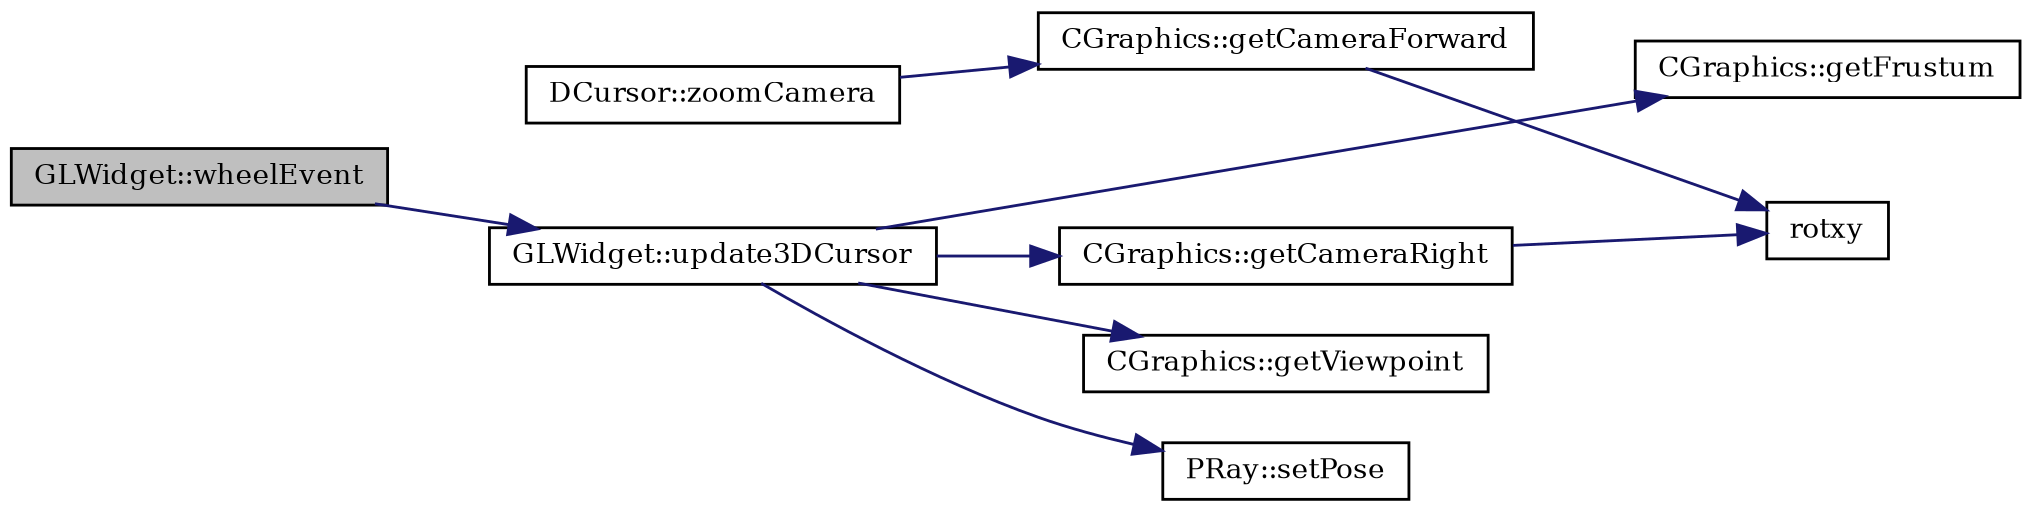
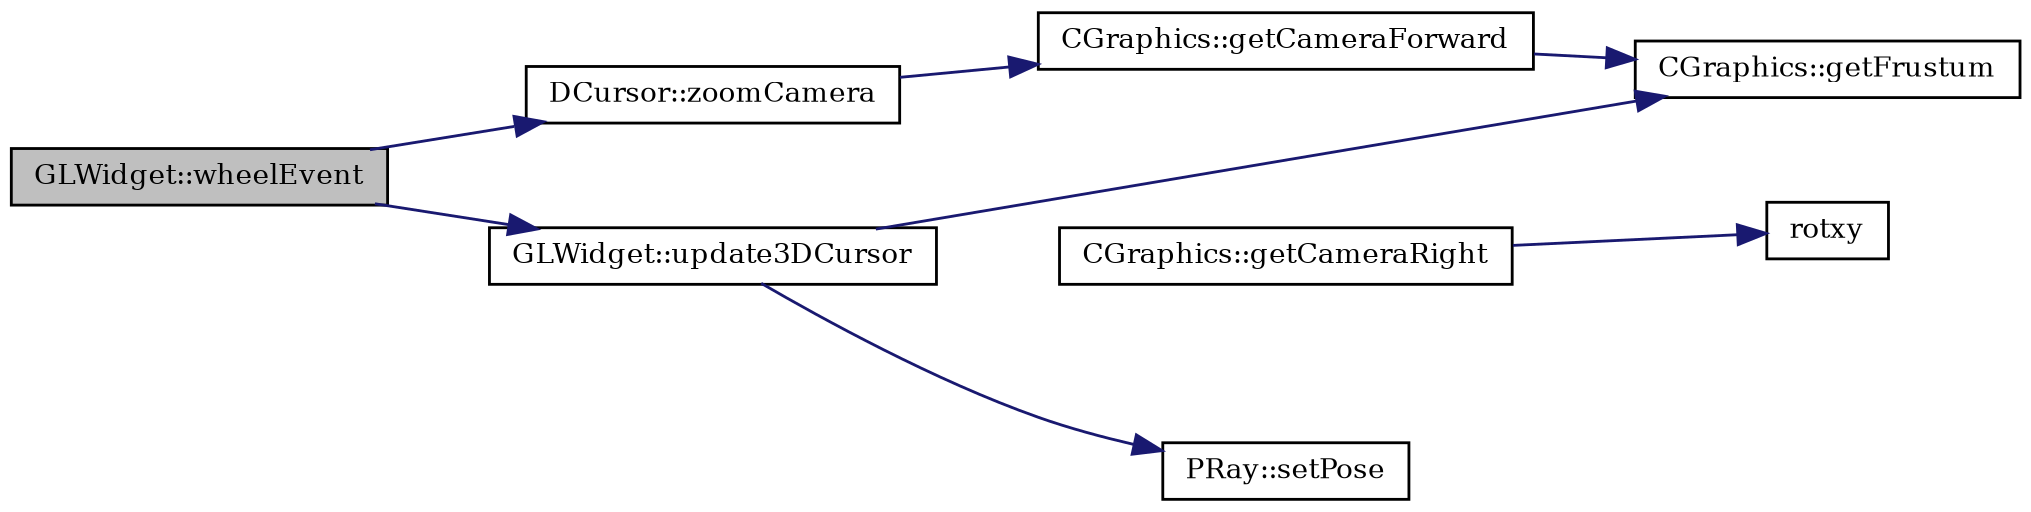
edge "CGraphics::getCameraForward" -> "rotxy": now "CGraphics::getCameraForward" -> "CGraphics::getFrustum"
edge "GLWidget::wheelEvent" -> "DCursor::zoomCamera": added
edge "GLWidget::update3DCursor" -> "CGraphics::getCameraRight": removed
node "CGraphics::getViewpoint": removed
